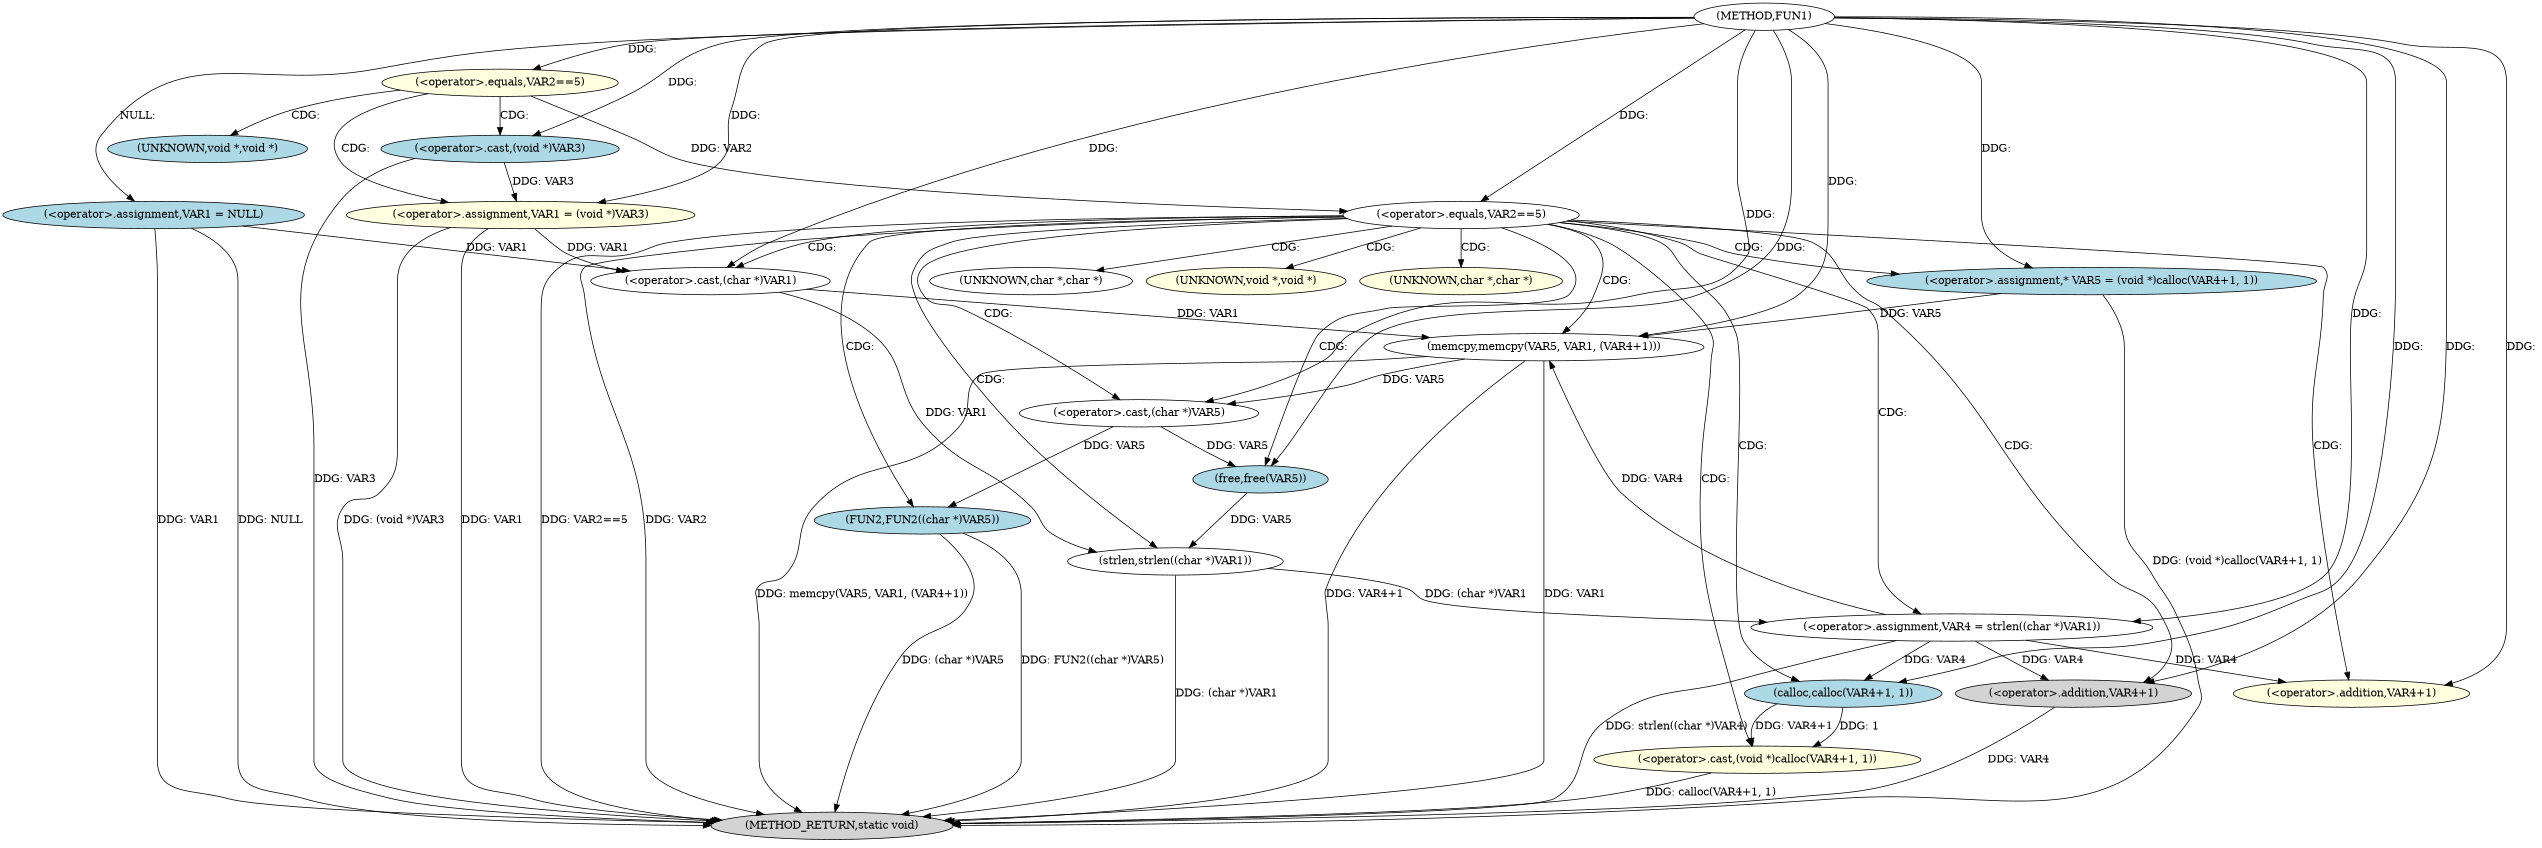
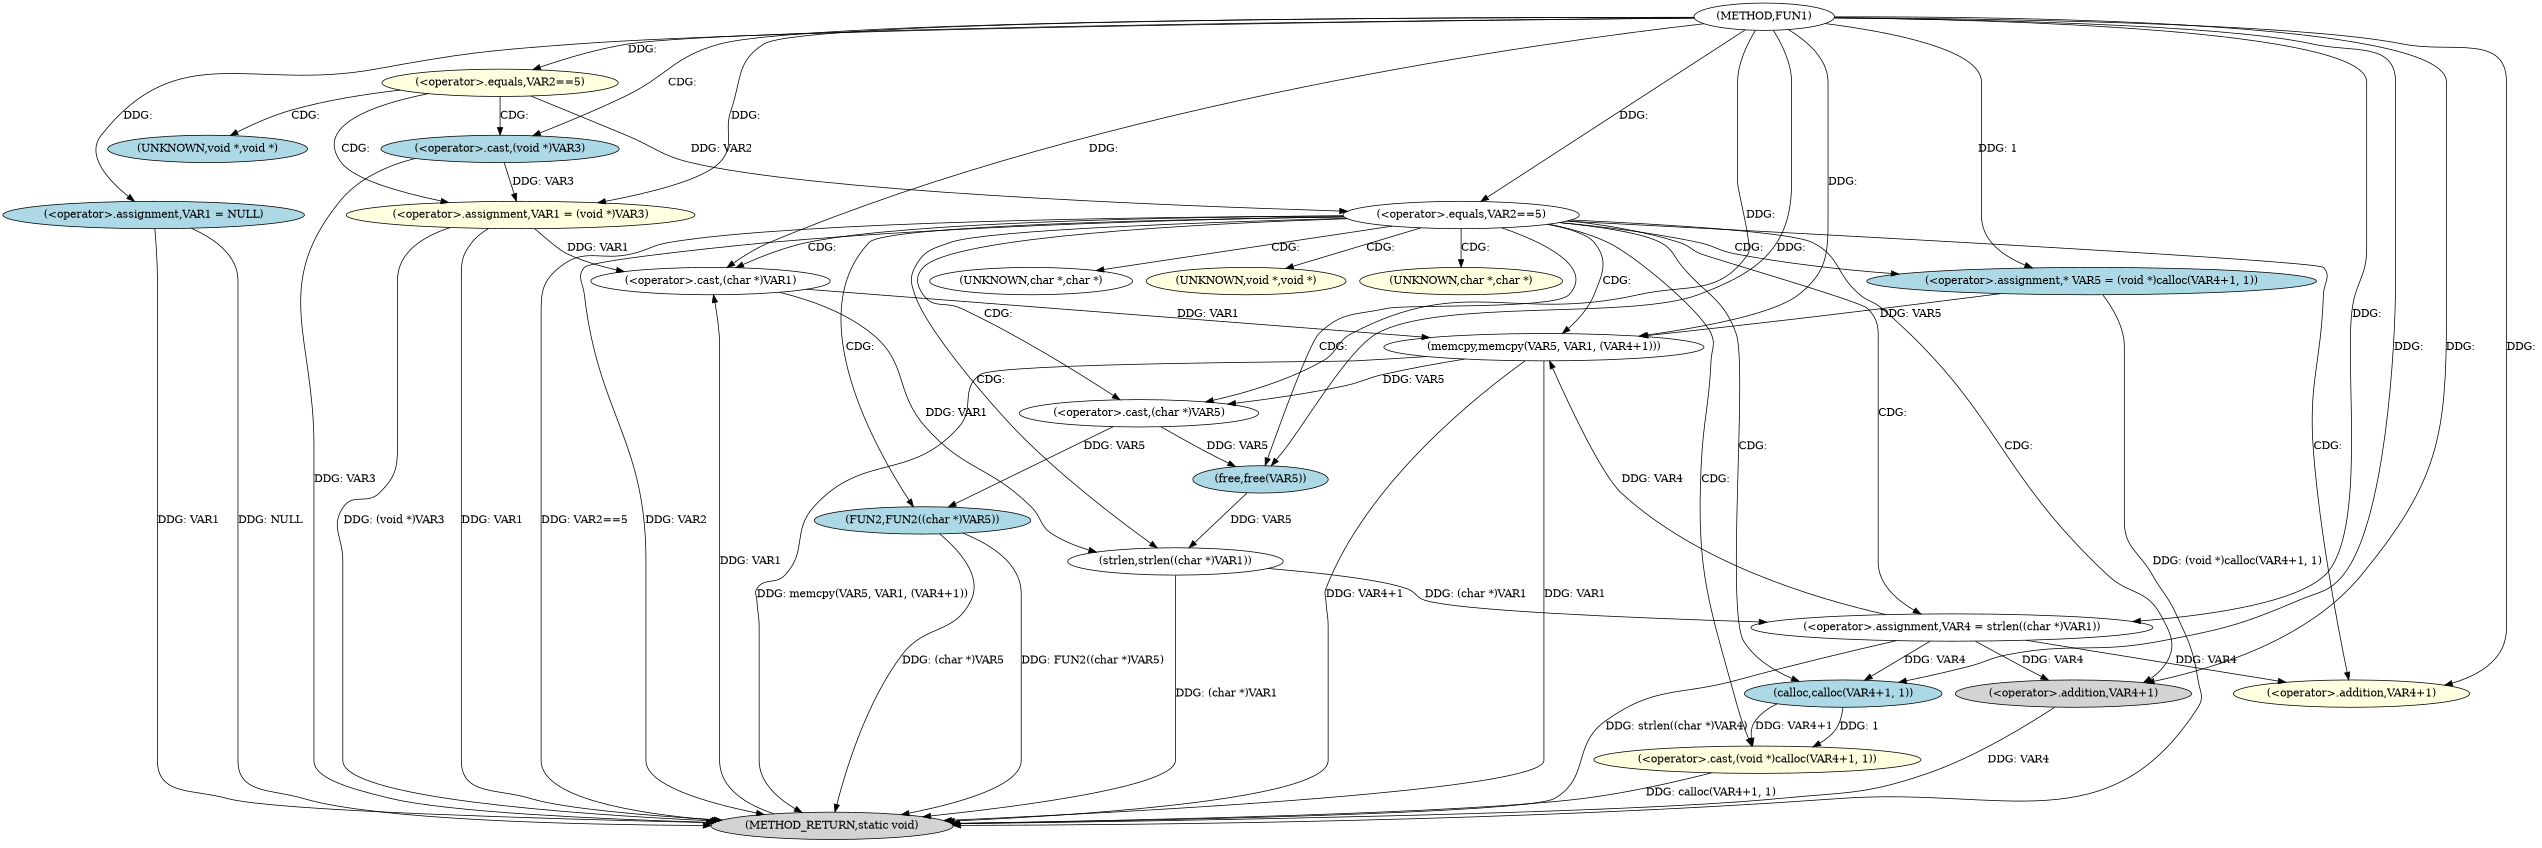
edge "(METHOD,FUN1)" -> "(<operator>.cast,(void *)VAR3)": label "DDG: " -> "CDG: "
edge "(METHOD,FUN1)" -> "(<operator>.assignment,VAR1 = NULL)": label "NULL: " -> "DDG: "
edge "(METHOD,FUN1)" -> "(<operator>.assignment,* VAR5 = (void *)calloc(VAR4+1, 1))": label "DDG: " -> "DDG: 1"
edge "(<operator>.assignment,VAR1 = NULL)" -> "(<operator>.cast,(char *)VAR1)": now "(METHOD_RETURN,static void)" -> "(<operator>.cast,(char *)VAR1)"
